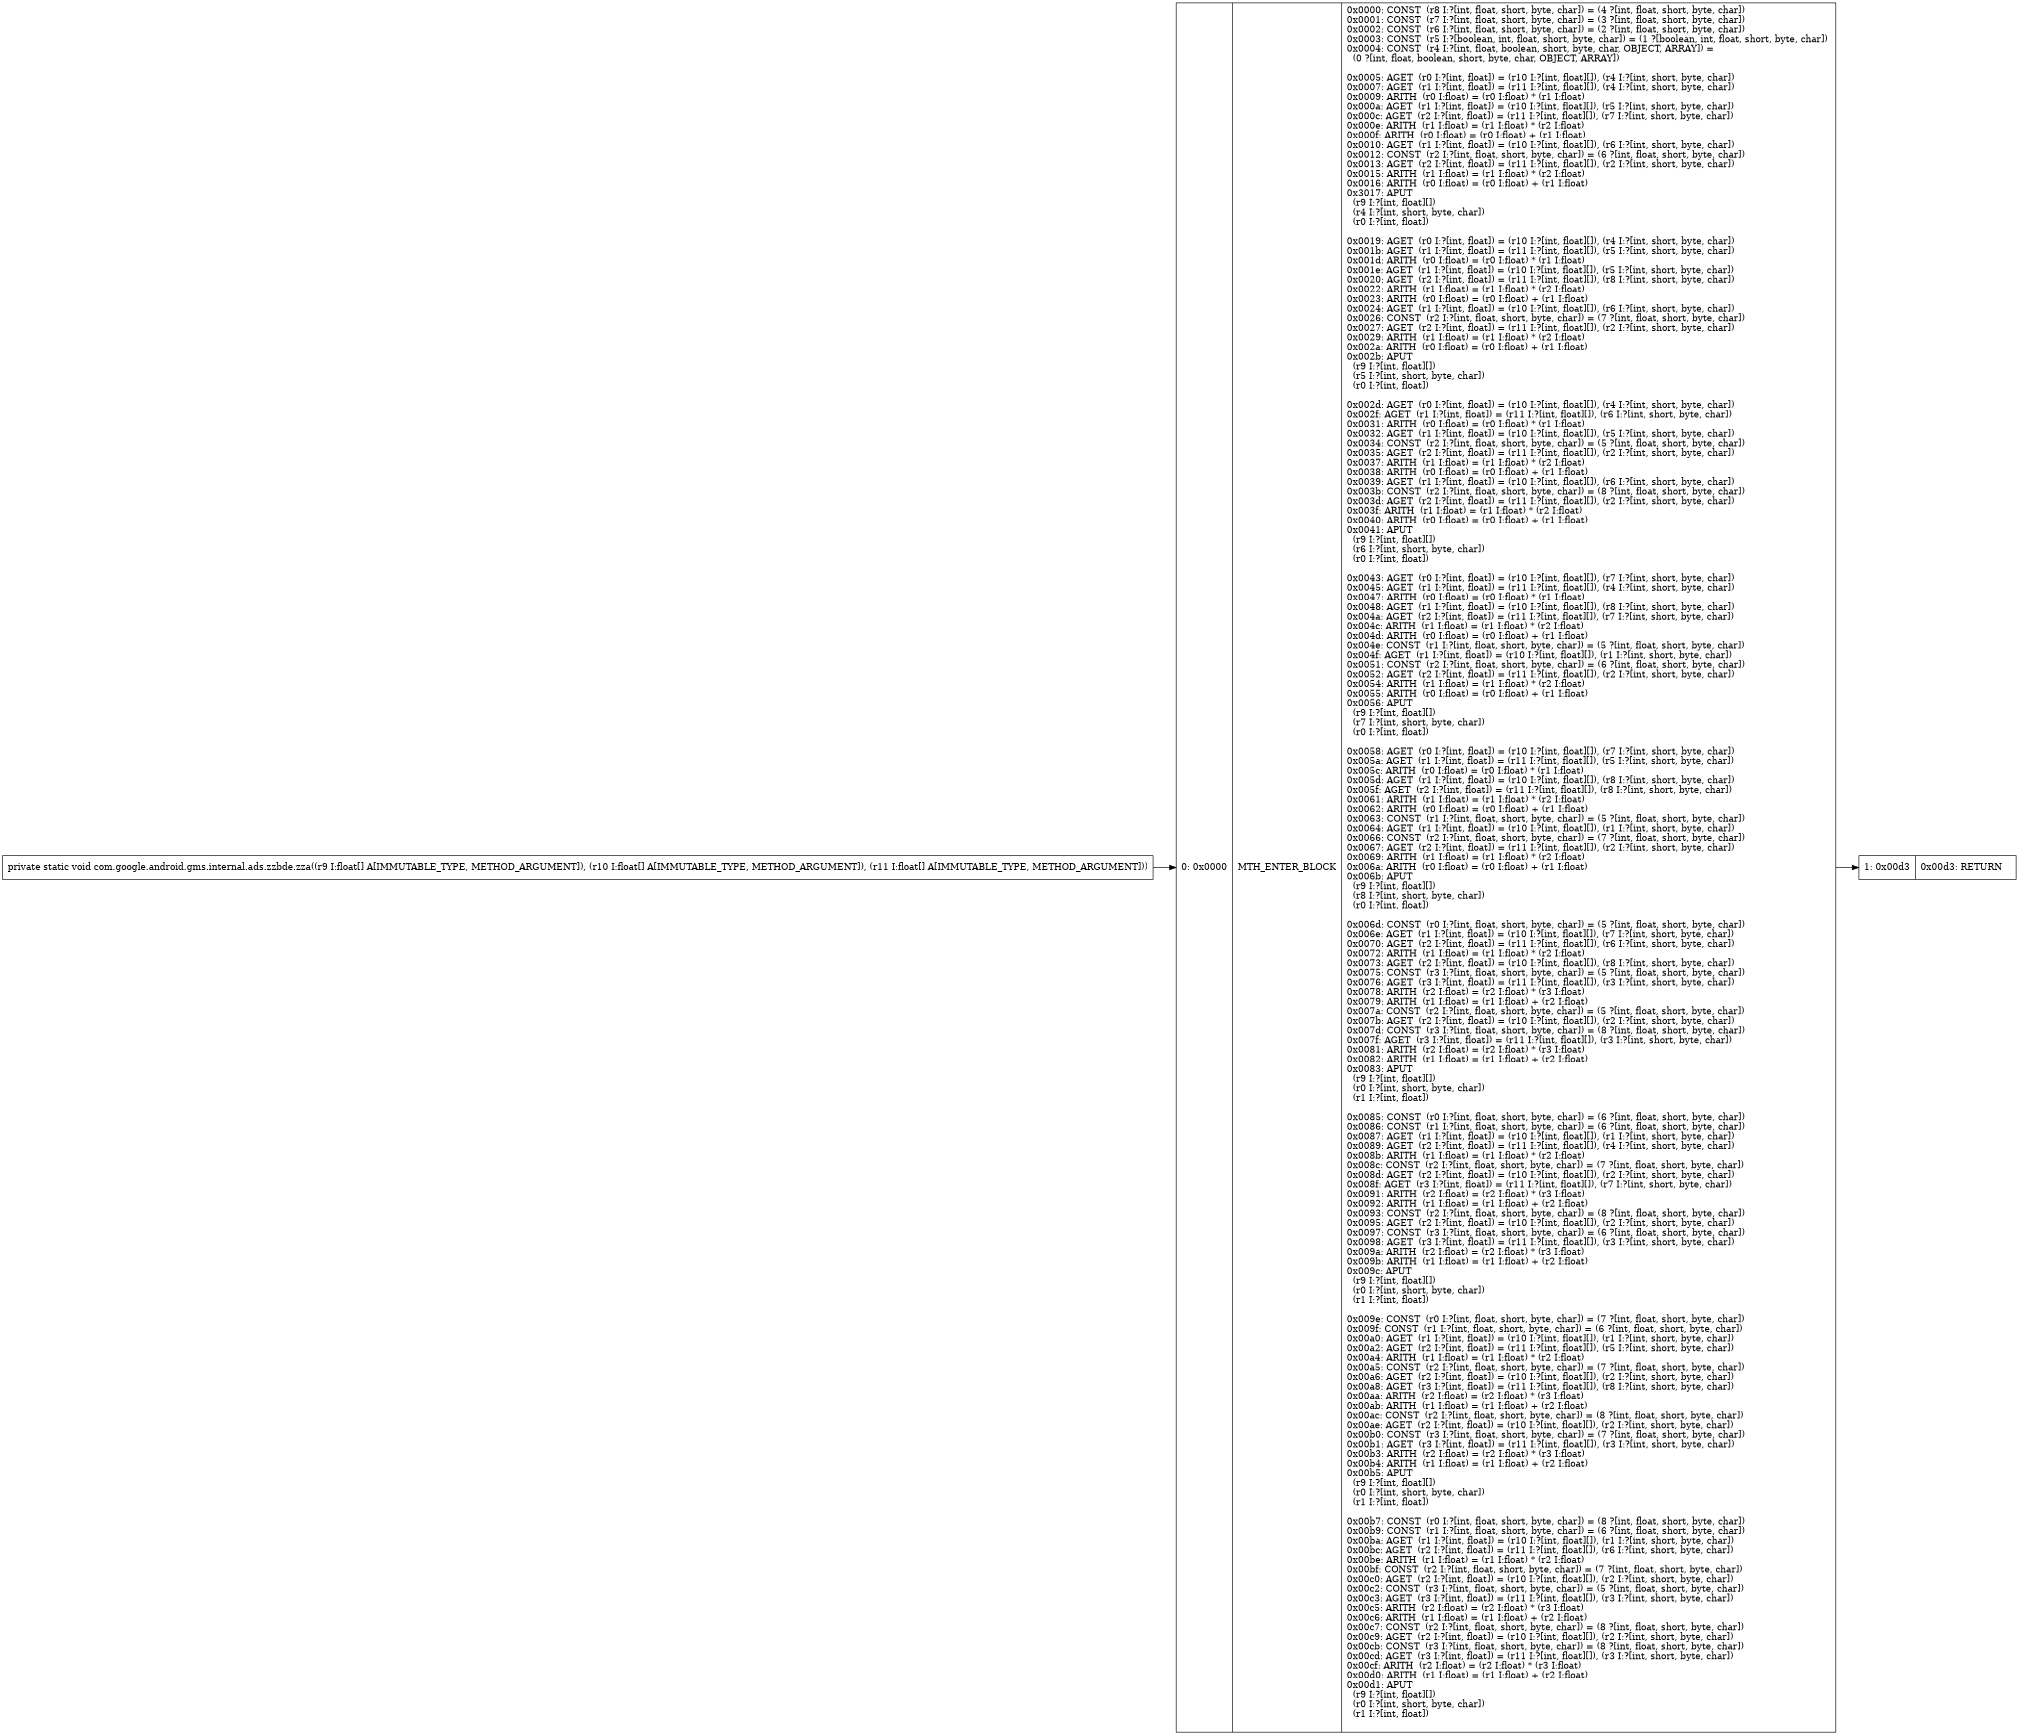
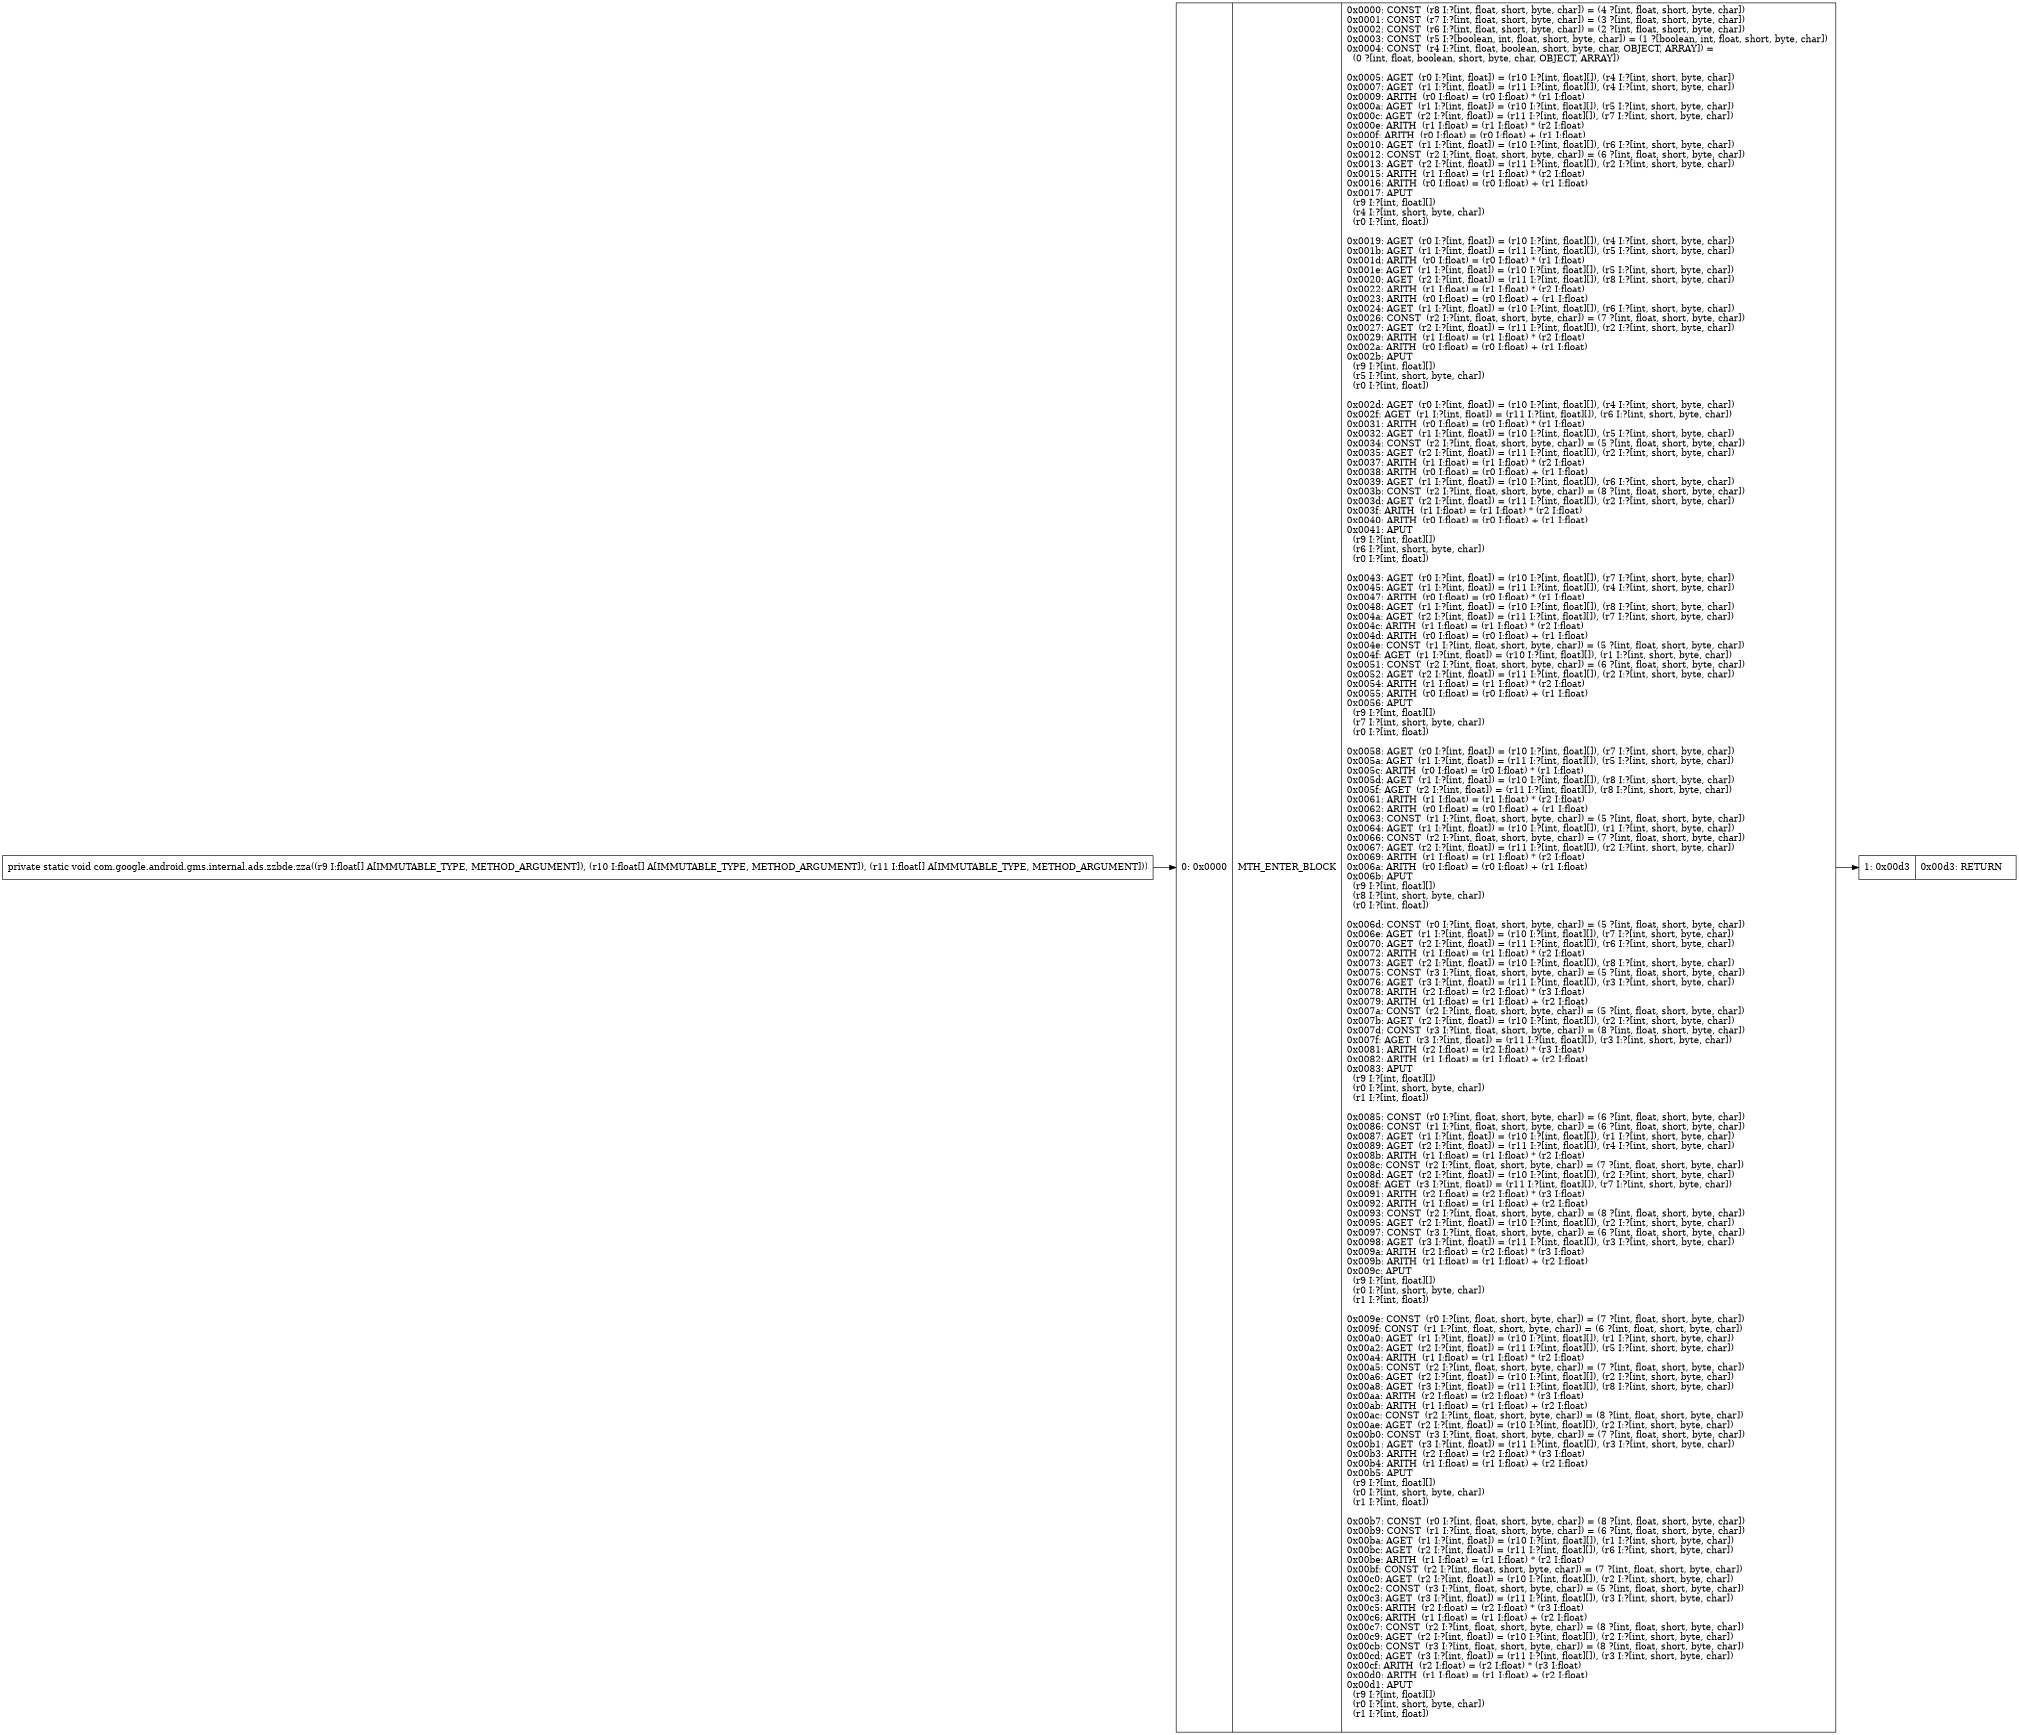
node "0: 0x0000": text "0x3017: APUT" -> "0x0017: APUT"
